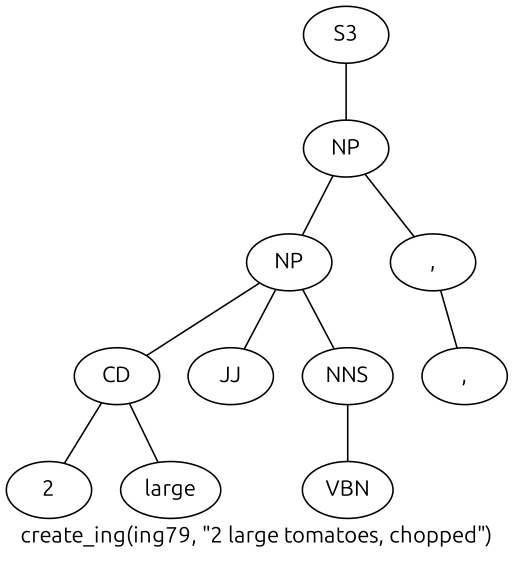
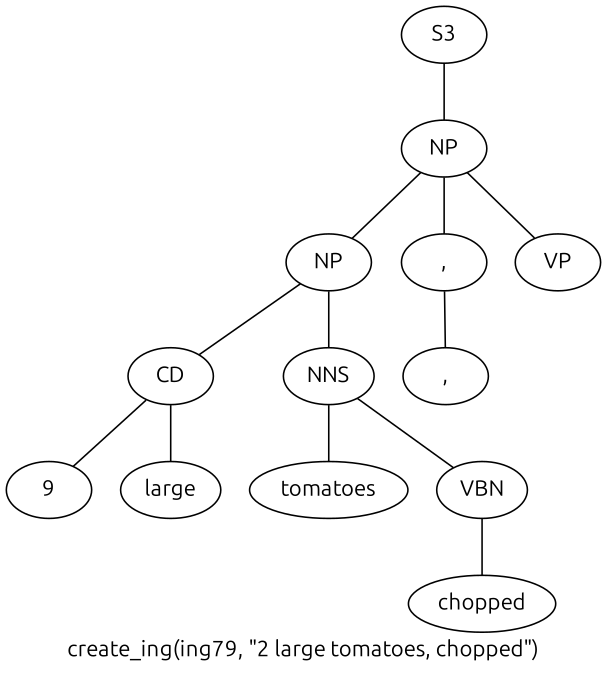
node "VP": added
node "JJ": removed
node "2": label "2" -> "9"
node "tomatoes": added
node "chopped": added
